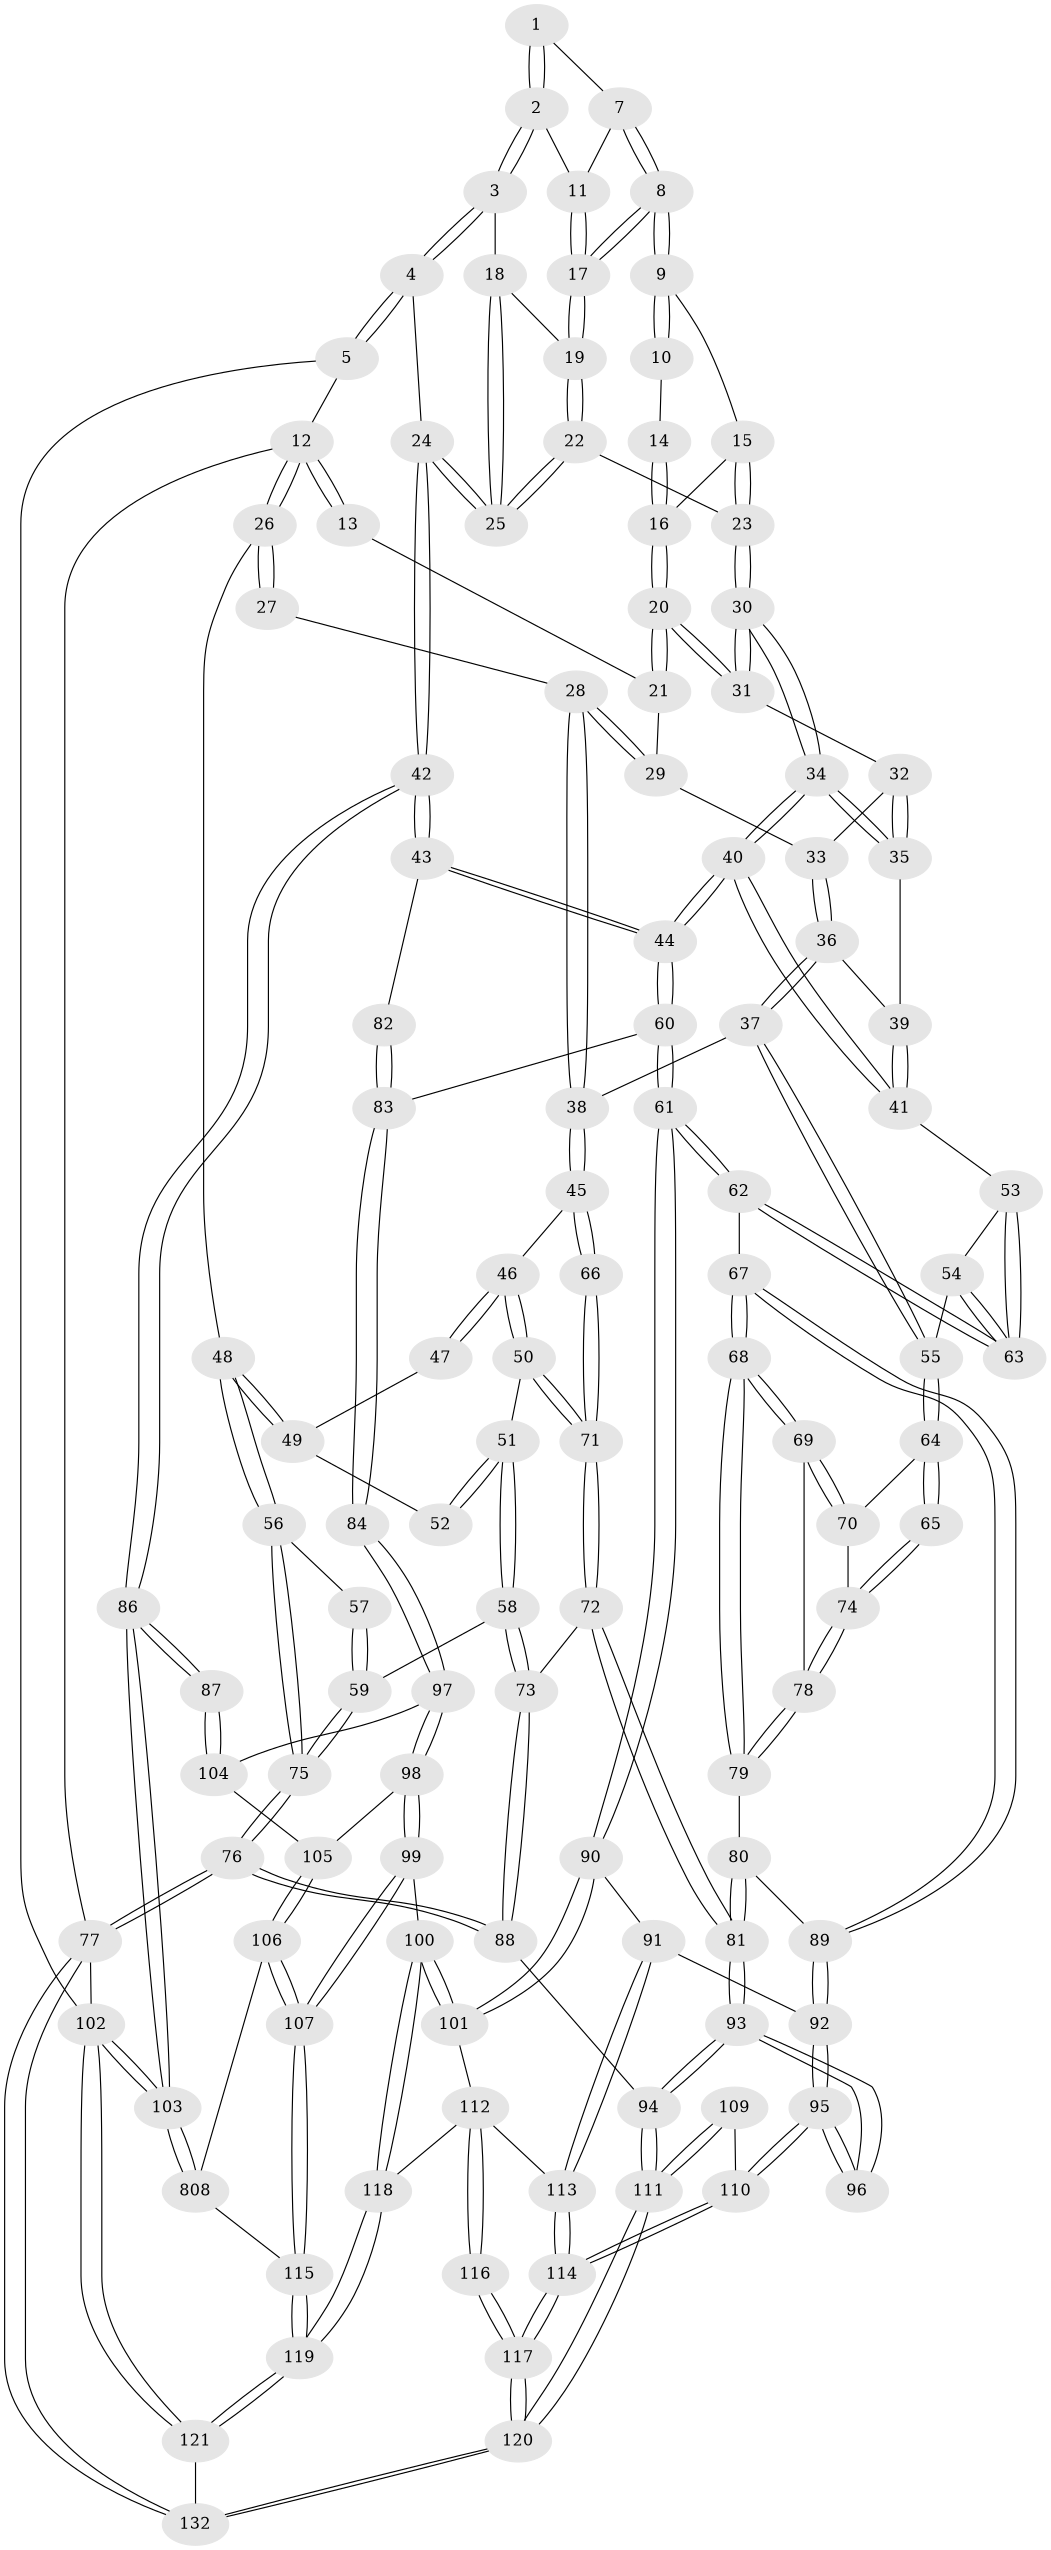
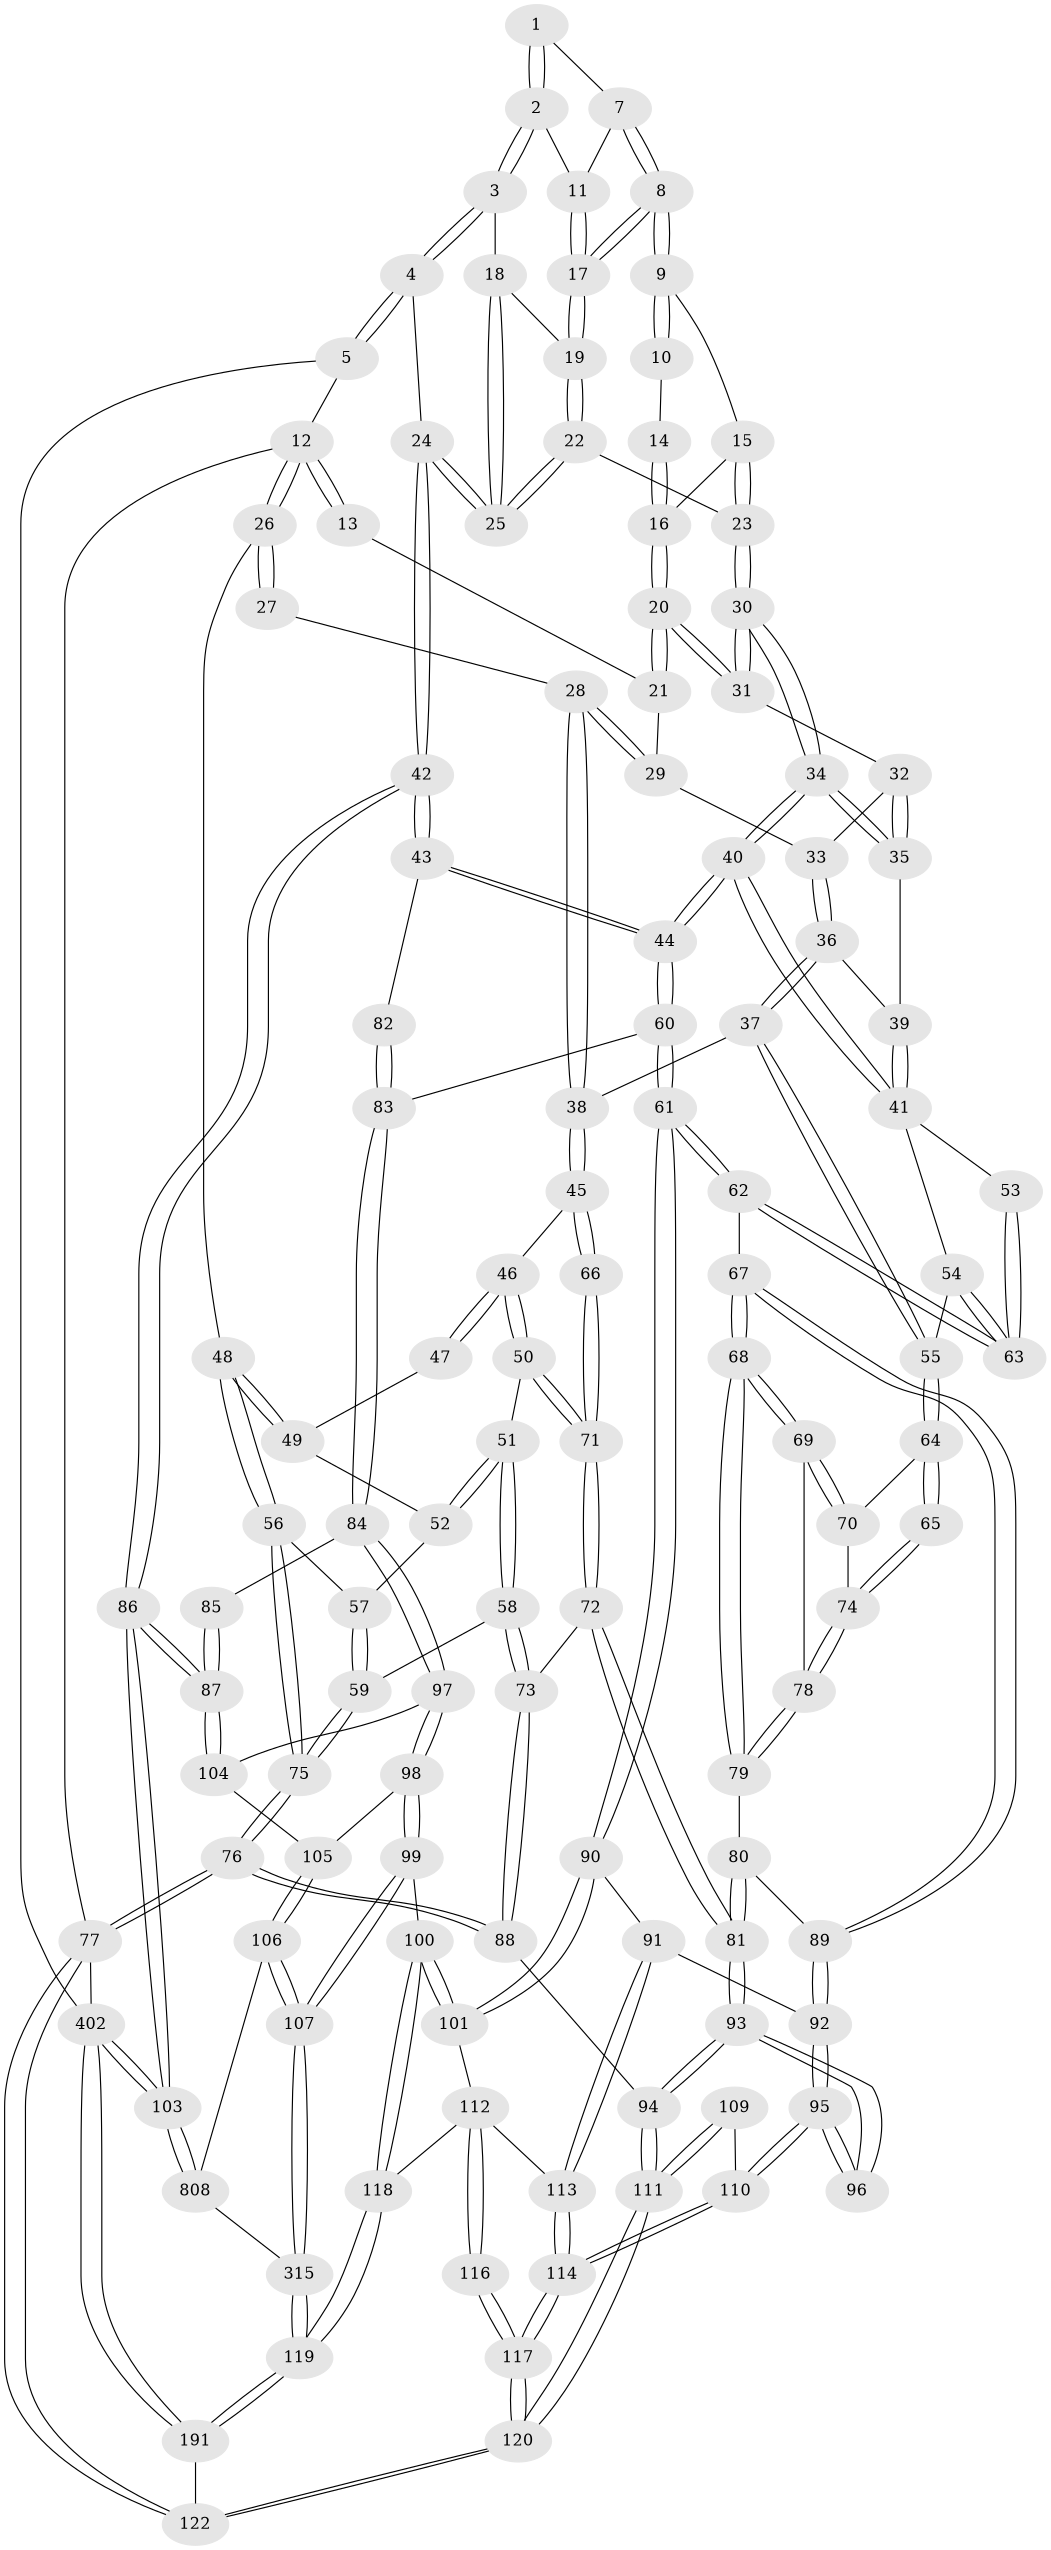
edge "53" -- "54": now "41" -- "54"
edge "52" -- "57": added
node "85": added
node "102": label "102" -> "402"
node "115": label "115" -> "315"
node "121": label "121" -> "191"
node "132": label "132" -> "122"
